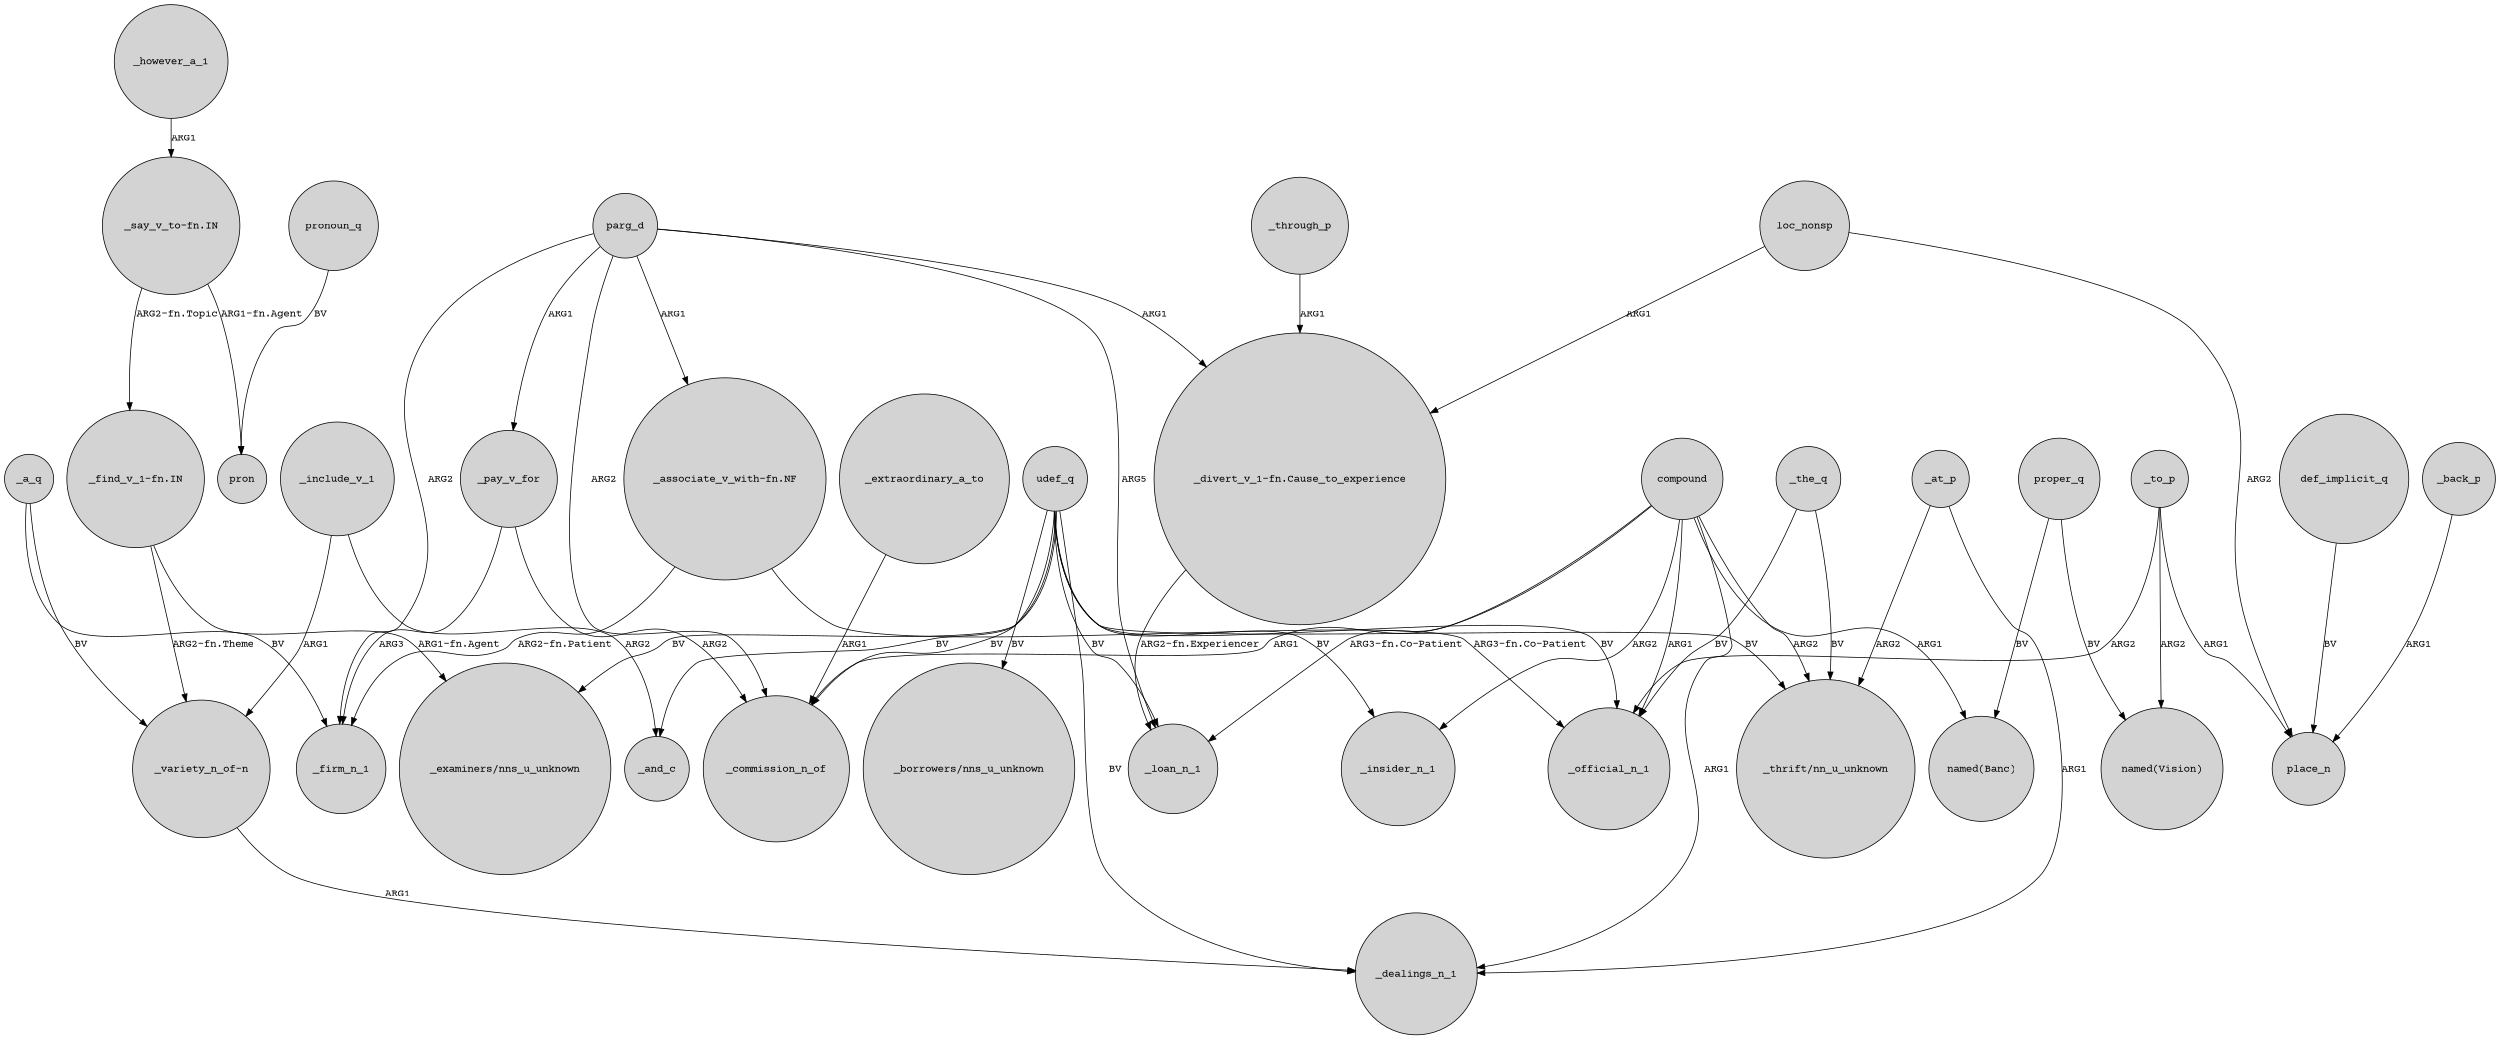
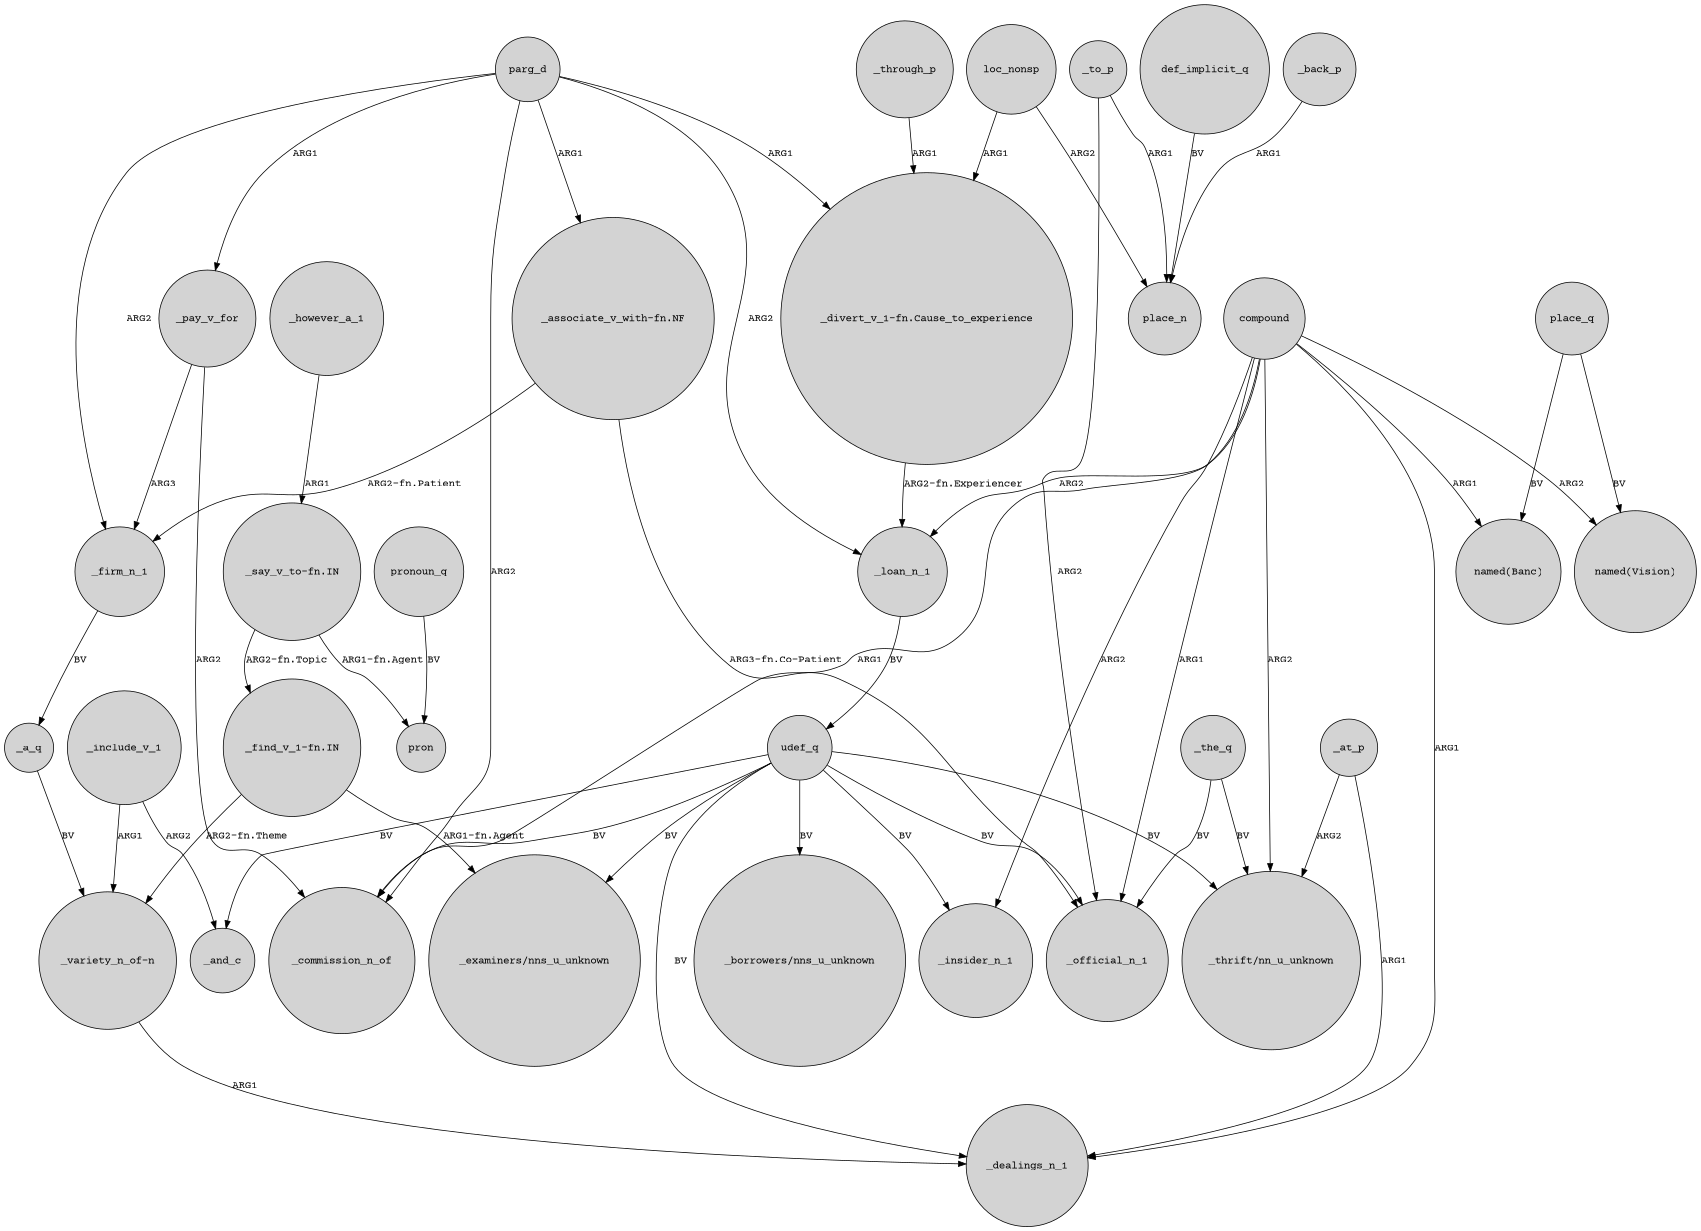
node "_extraordinary_a_to": removed
edge "parg_d" -> "_loan_n_1": label "ARG5" -> "ARG2"
node "proper_q": label "proper_q" -> "place_q"
edge "_to_p" -> "named(Vision)": now "compound" -> "named(Vision)"
edge "_a_q" -> "_firm_n_1": reversed
edge "udef_q" -> "_loan_n_1": reversed
edge "compound" -> "_loan_n_1": label "ARG3-fn.Co-Patient" -> "ARG2"
